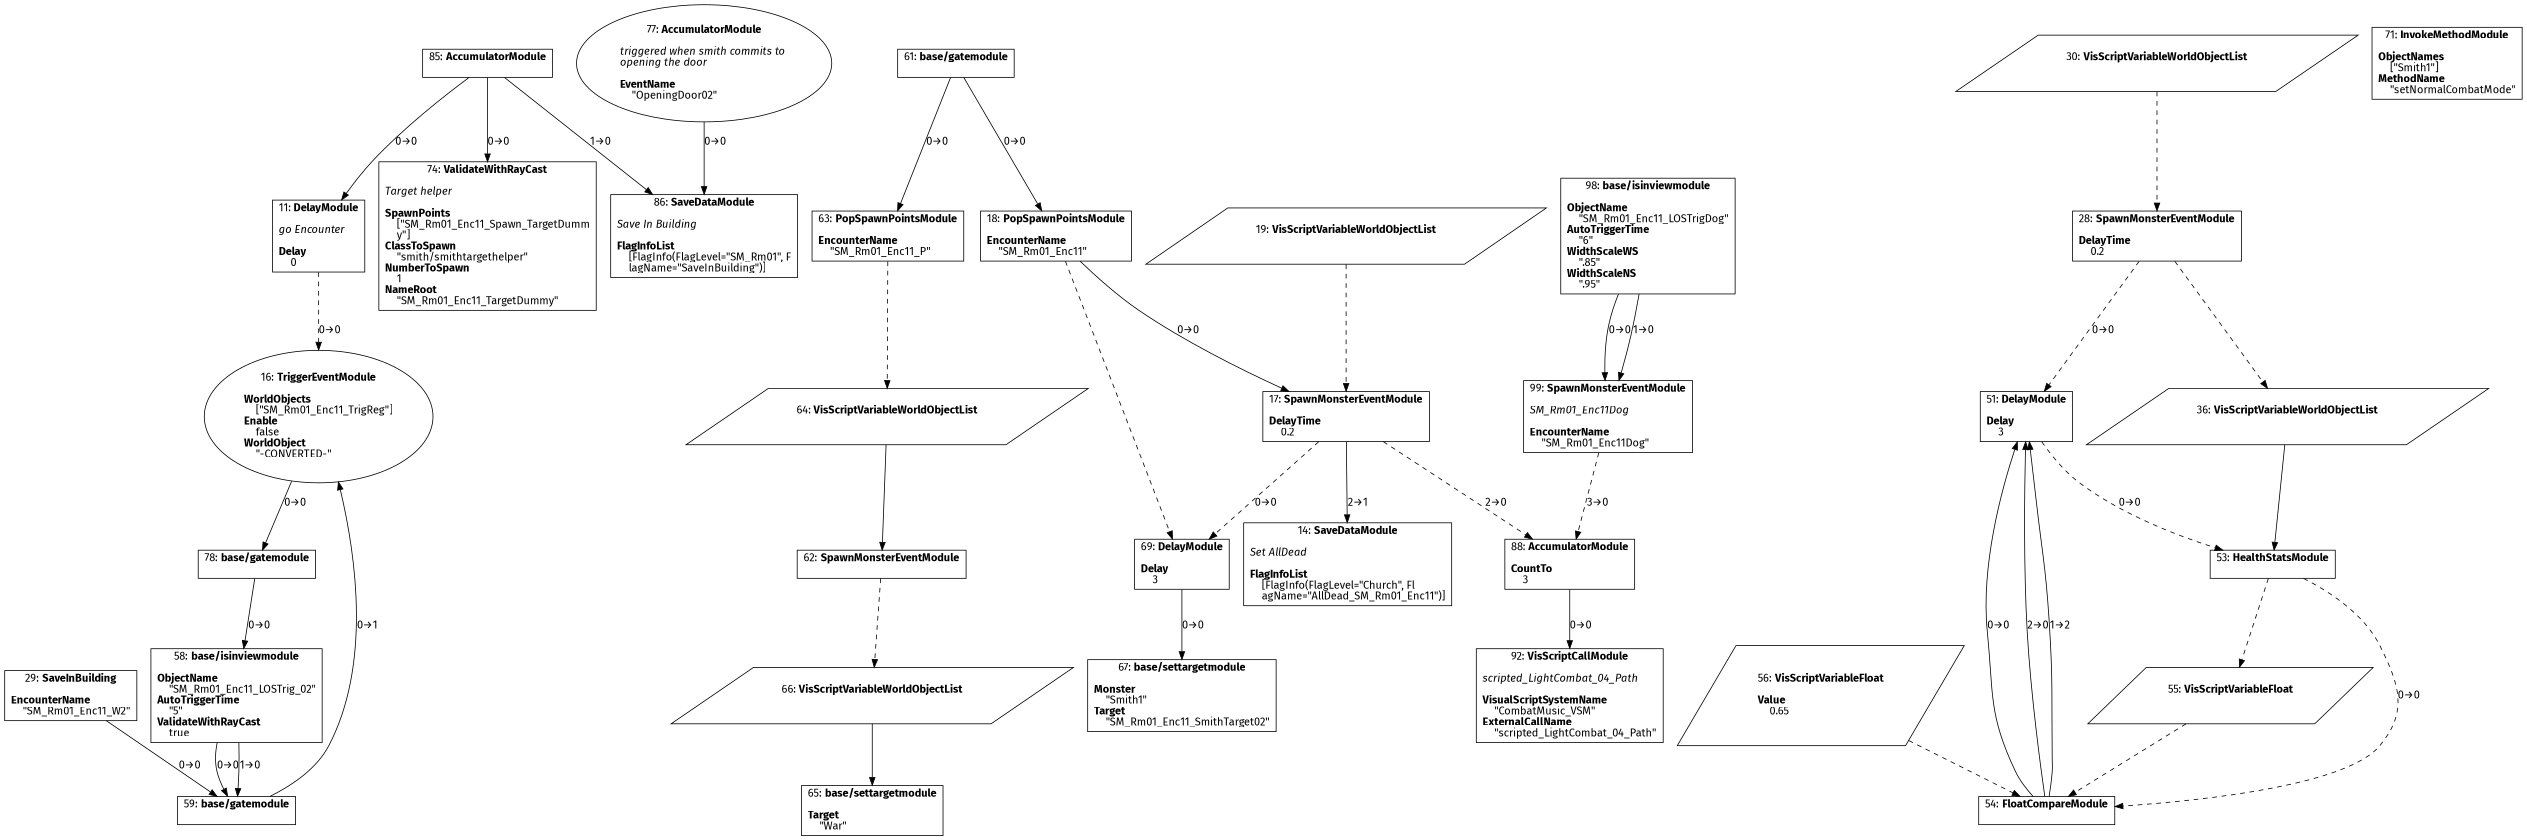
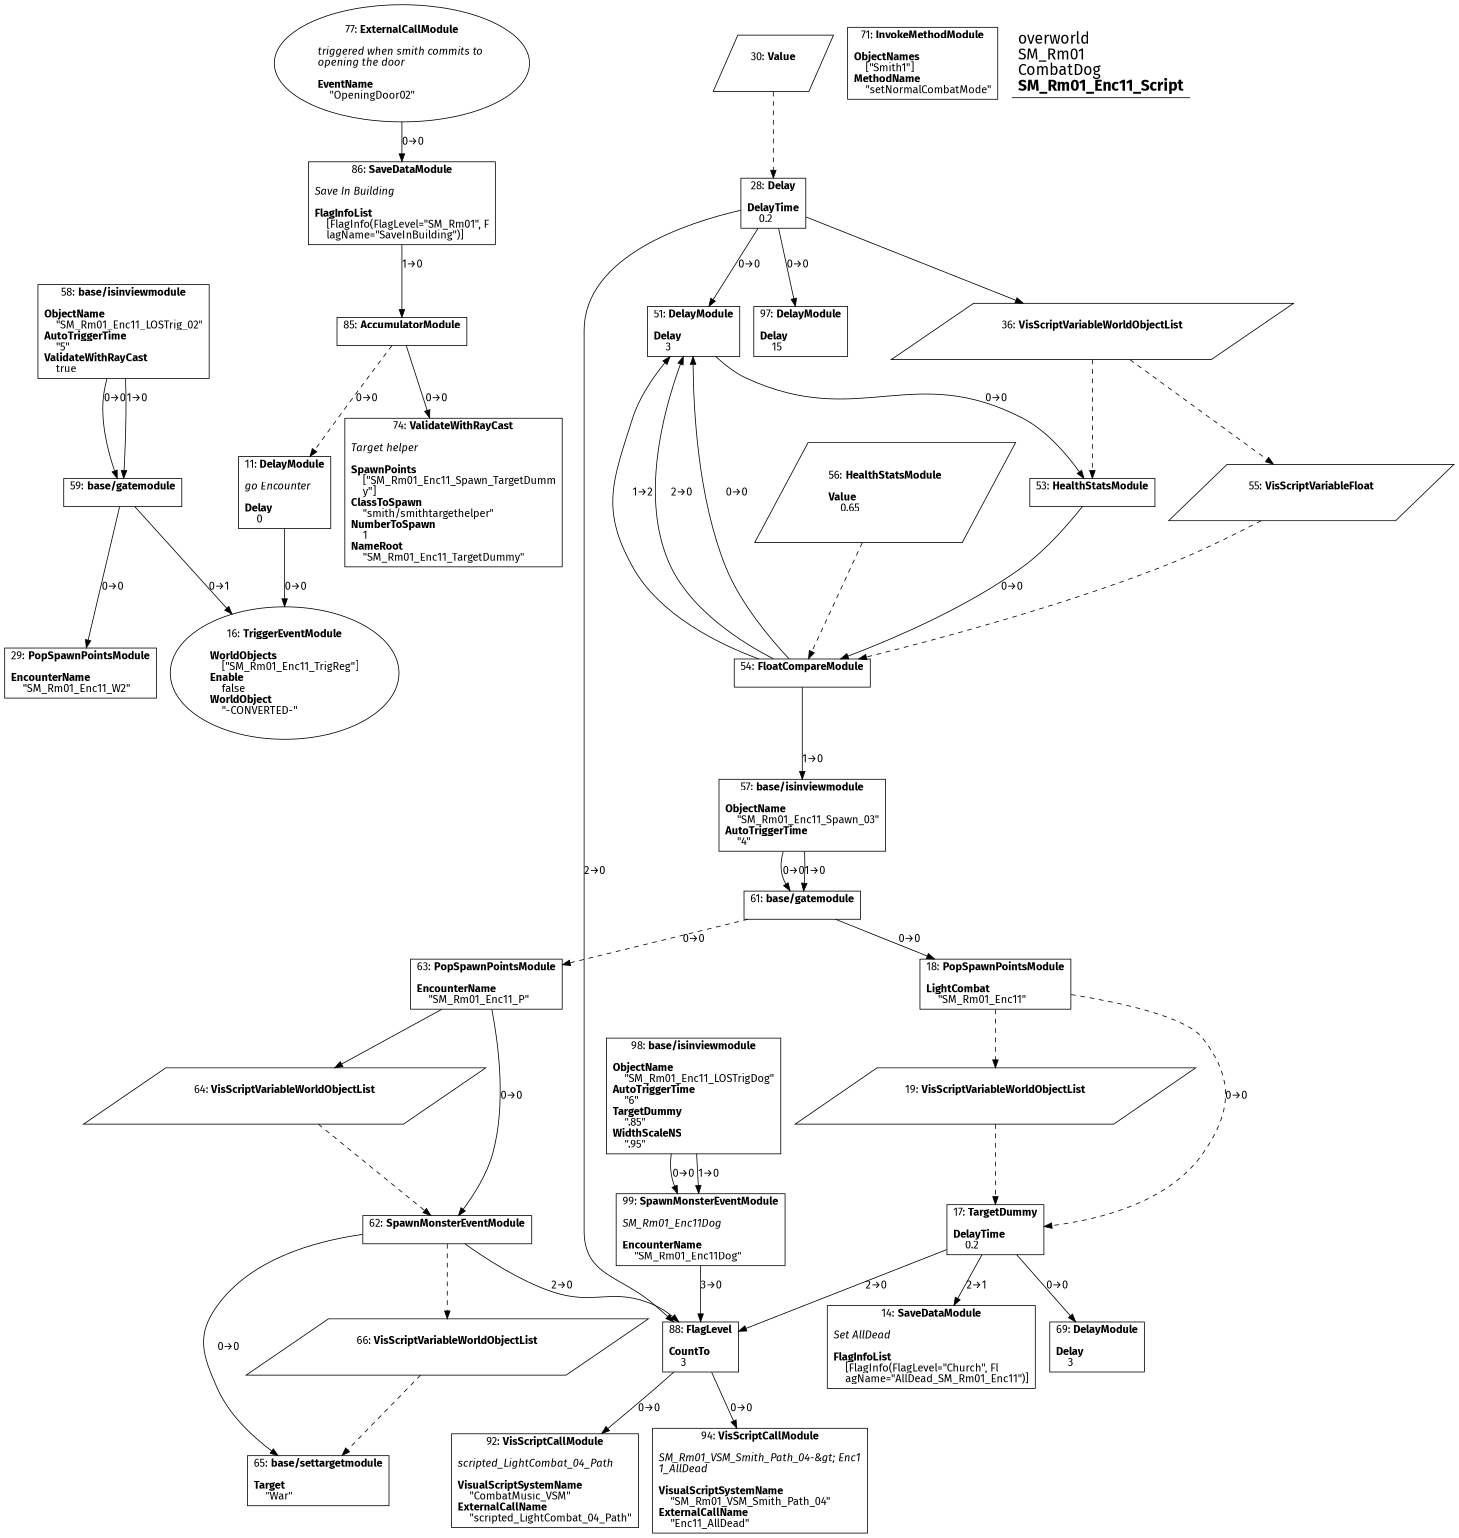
node "77:": text "AccumulatorModule" -> "ExternalCallModule"
node "30:": text "VisScriptVariableWorldObjectList" -> "Value"
node "overworld": added
edge "85:" -> "11:": style solid -> dashed
edge "85:" -> "86:": reversed
edge "61:" -> "63:": style solid -> dashed
node "28:": text "SpawnMonsterEventModule" -> "Delay"
node "18:": text "EncounterName" -> "LightCombat"
node "98:": text "WidthScaleWS" -> "TargetDummy"
edge "11:" -> "16:": style dashed -> solid
edge "63:" -> "64:": style dashed -> solid
edge "28:" -> "36:": style dashed -> solid
edge "28:" -> "51:": style dashed -> solid
node "97:": added
edge "18:" -> "17:": style solid -> dashed
edge "18:" -> "69:": now "18:" -> "19:"
node "17:": text "SpawnMonsterEventModule" -> "TargetDummy"
edge "17:" -> "69:": style dashed -> solid
edge "17:" -> "88:": style dashed -> solid
edge "99:" -> "88:": style dashed -> solid
edge "64:" -> "62:": style solid -> dashed
edge "36:" -> "53:": style solid -> dashed
edge "51:" -> "53:": style dashed -> solid
node "88:": text "AccumulatorModule" -> "FlagLevel"
node "78:": removed
edge "53:" -> "55:": now "36:" -> "55:"
node "29:": text "SaveInBuilding" -> "PopSpawnPointsModule"
node "56:": text "VisScriptVariableFloat" -> "HealthStatsModule"
node "67:": removed
edge "28:" -> "88:": added, label "2→0"
edge "66:" -> "65:": style solid -> dashed
edge "29:" -> "59:": reversed
edge "53:" -> "54:": style dashed -> solid
node "57:": added
edge "63:" -> "62:": added, label "0→0"
edge "62:" -> "88:": added, label "2→0"
edge "62:" -> "65:": added, label "0→0"
node "94:": added
